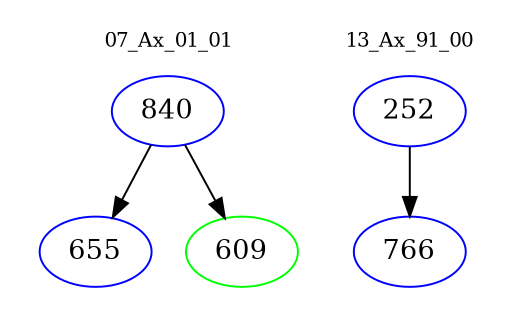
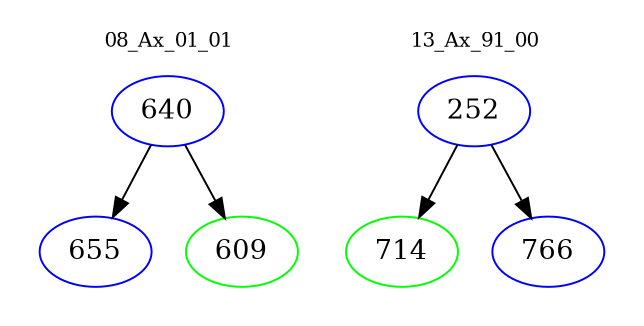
cluster "07_Ax_01_01": label "07_Ax_01_01" -> "08_Ax_01_01"
node "840": label "840" -> "640"
node "714": added
